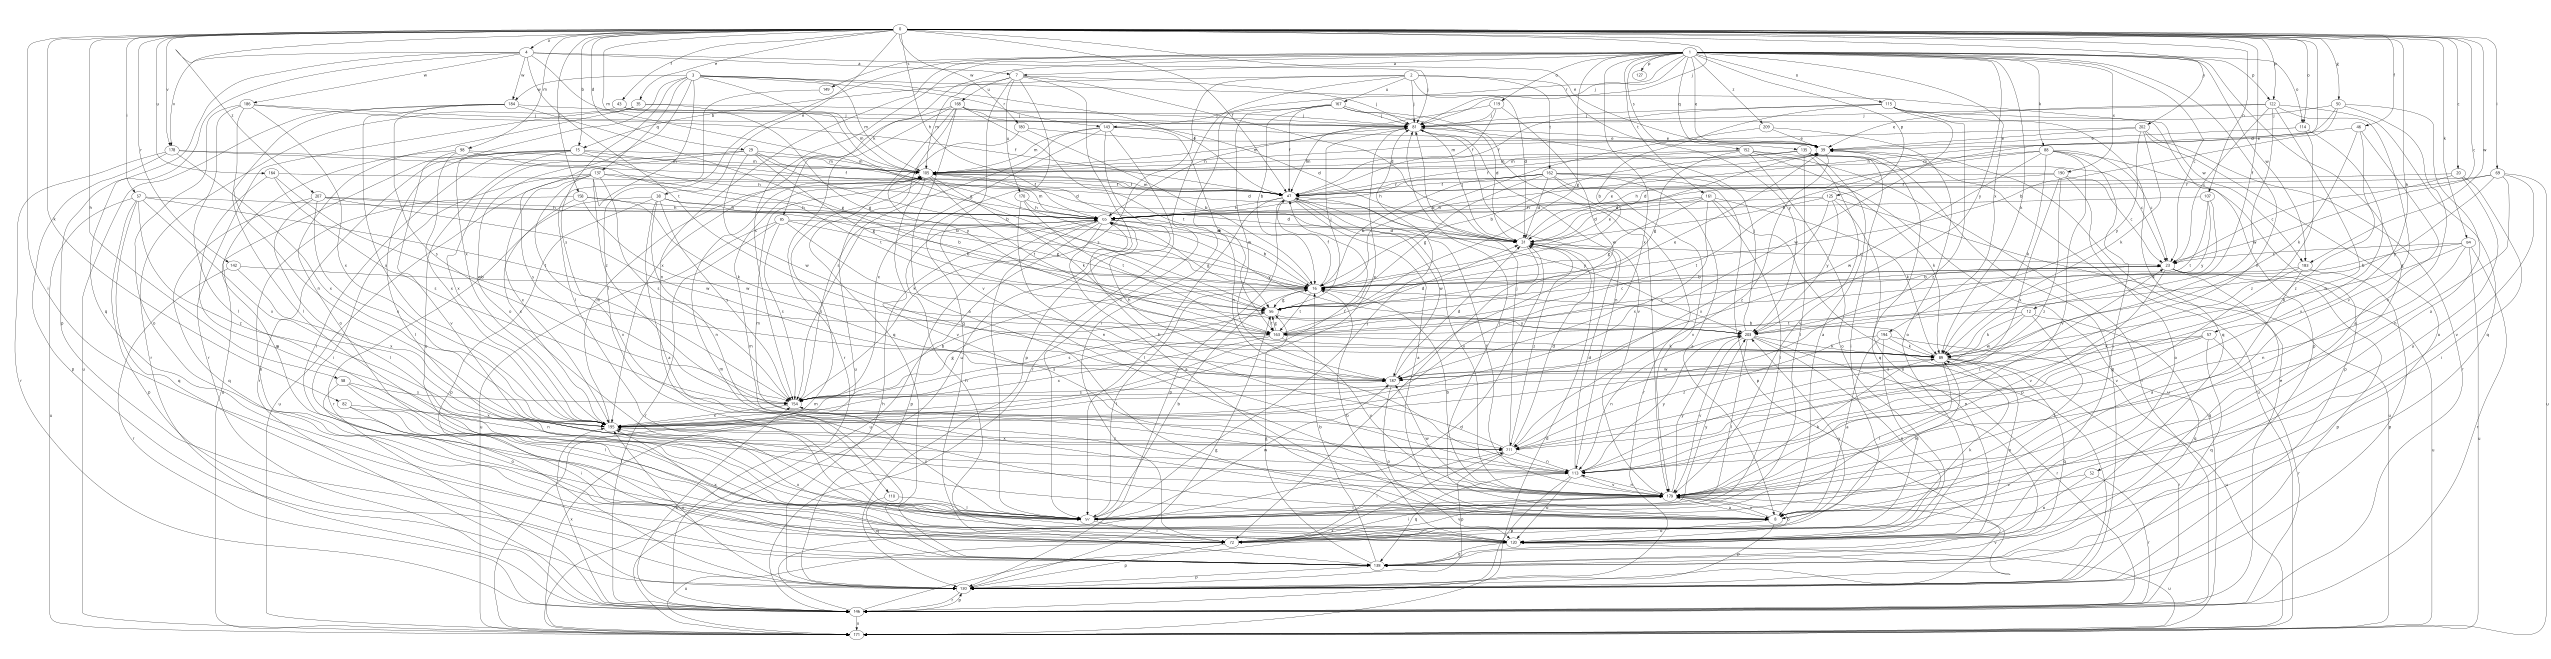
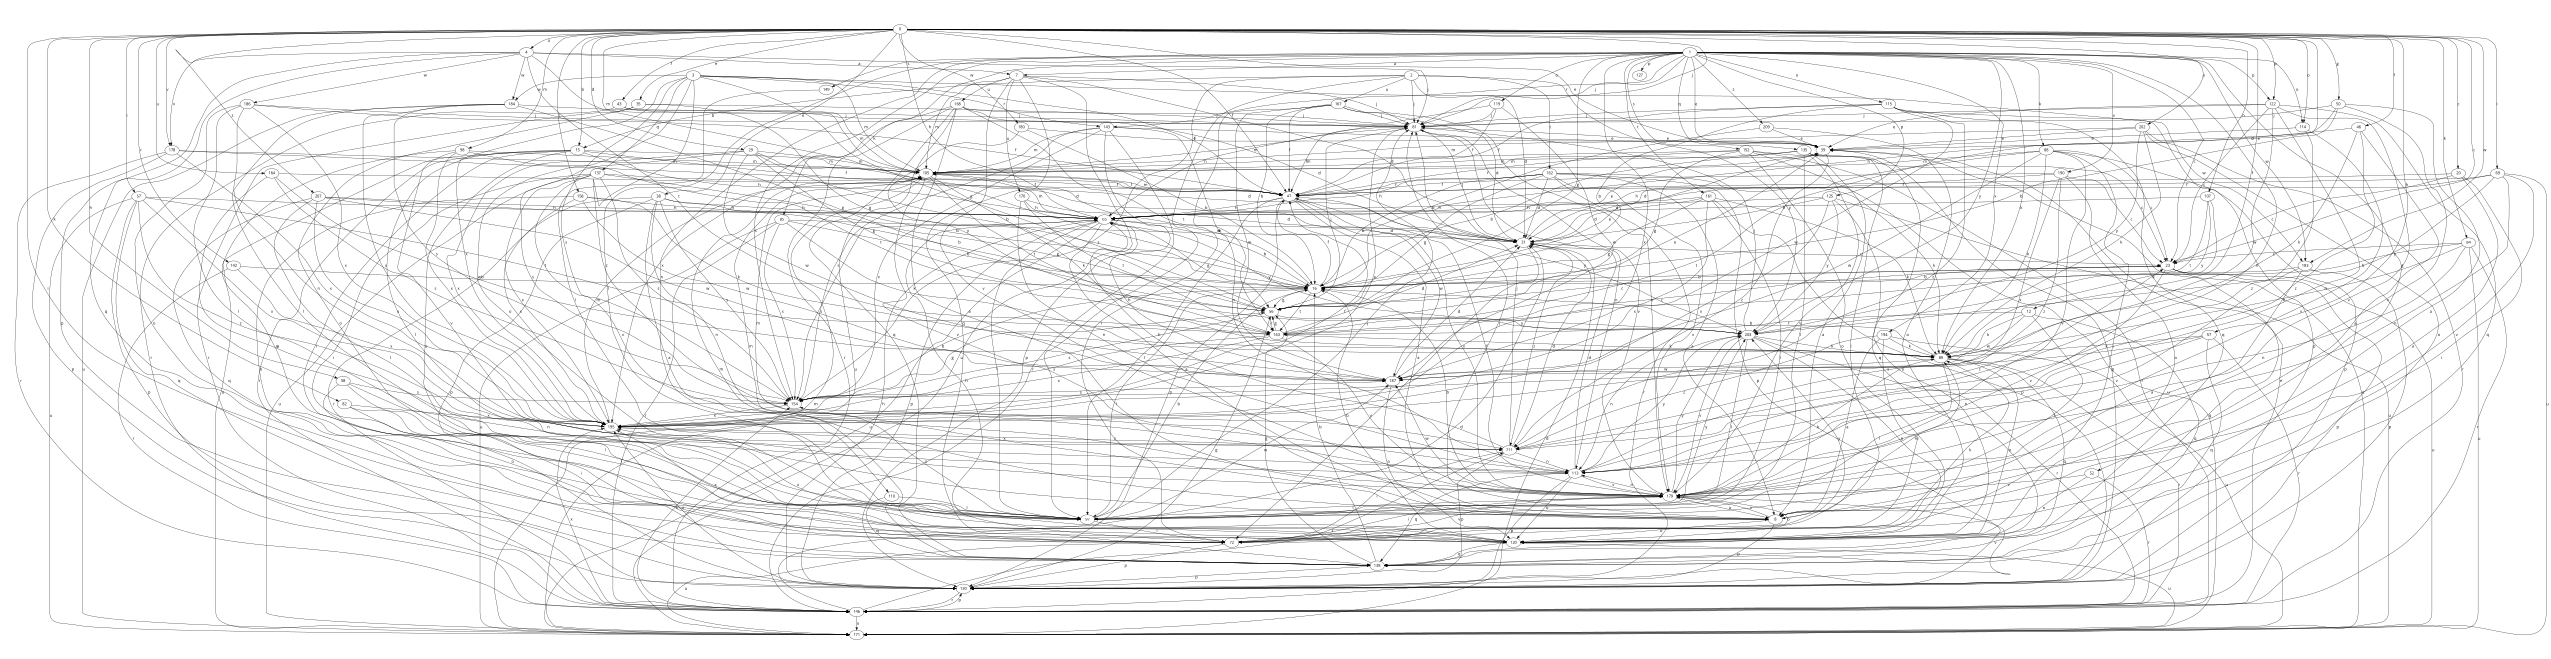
edge "171" -> "39": reversed
